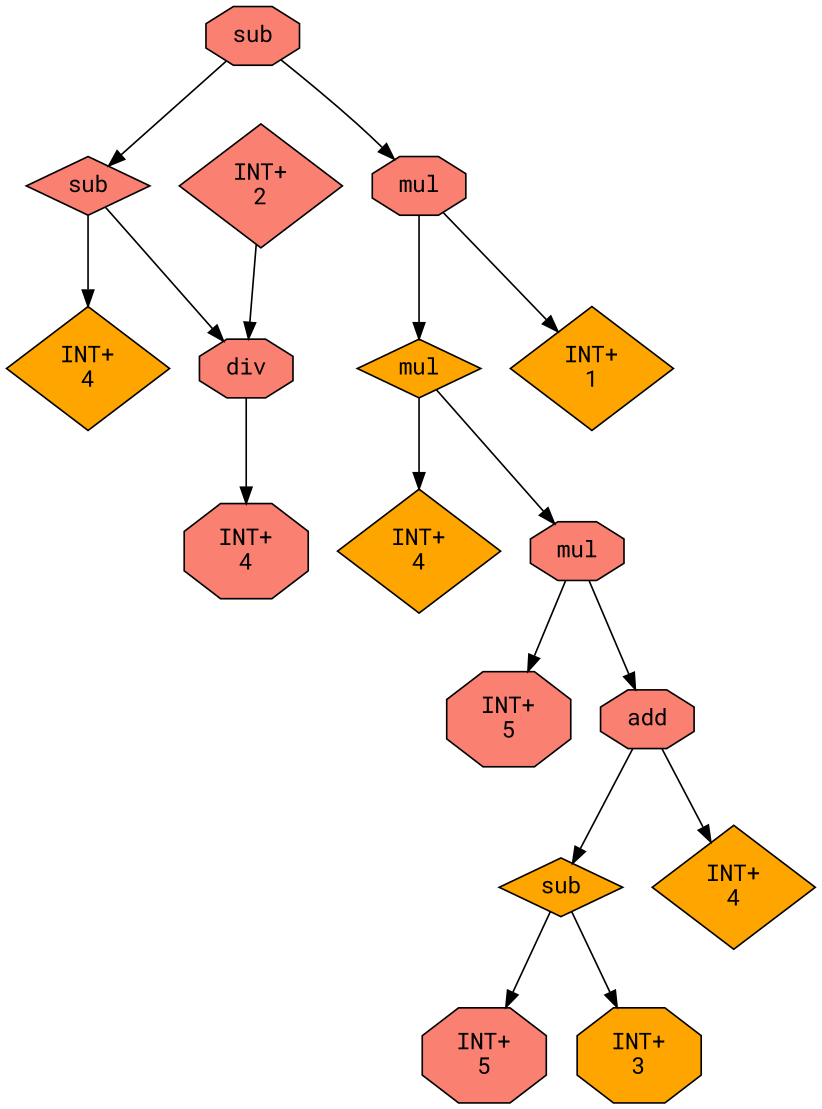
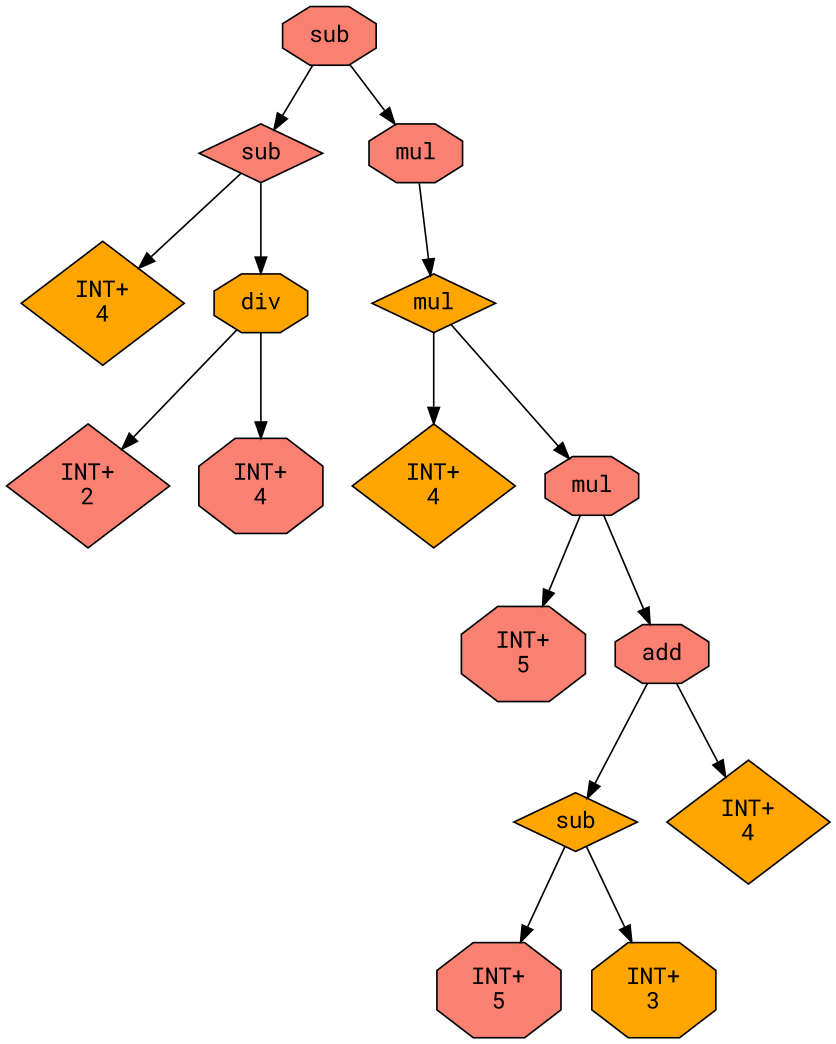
edge "INT+ 2" -> "div": reversed
node "div": fillcolor salmon -> orange
node "INT+ 1": removed
